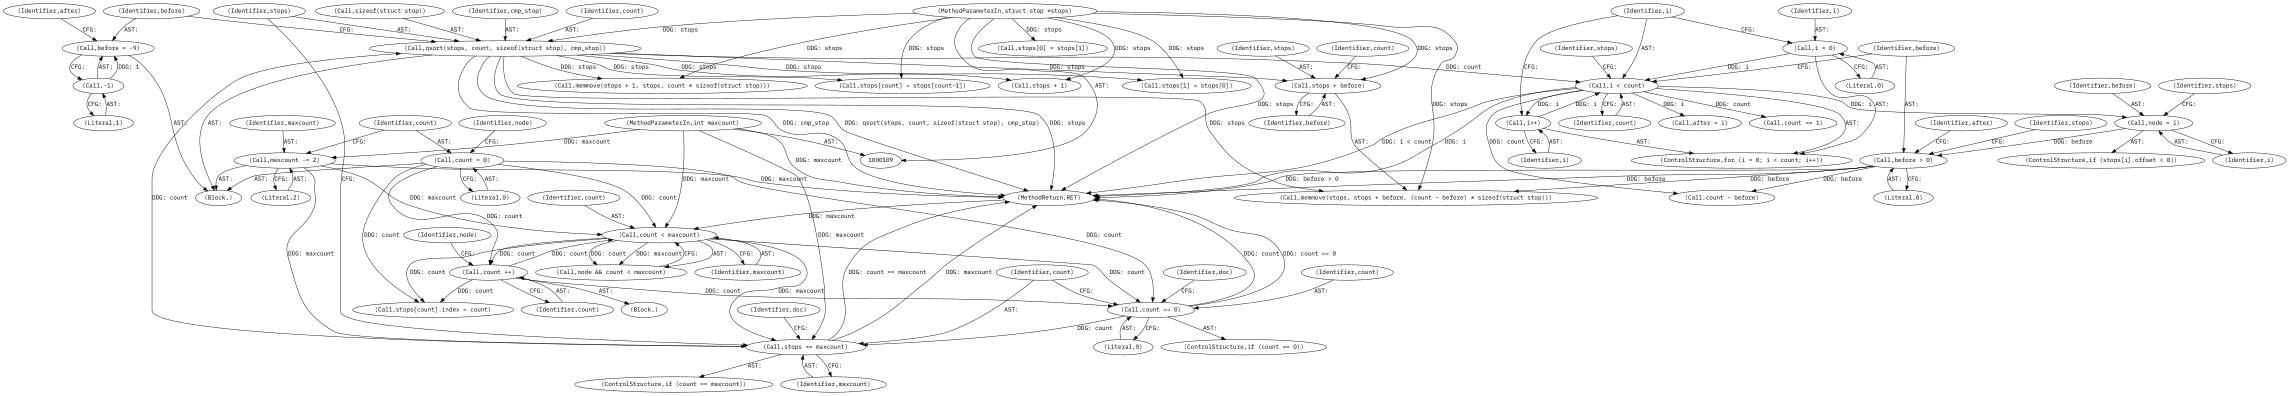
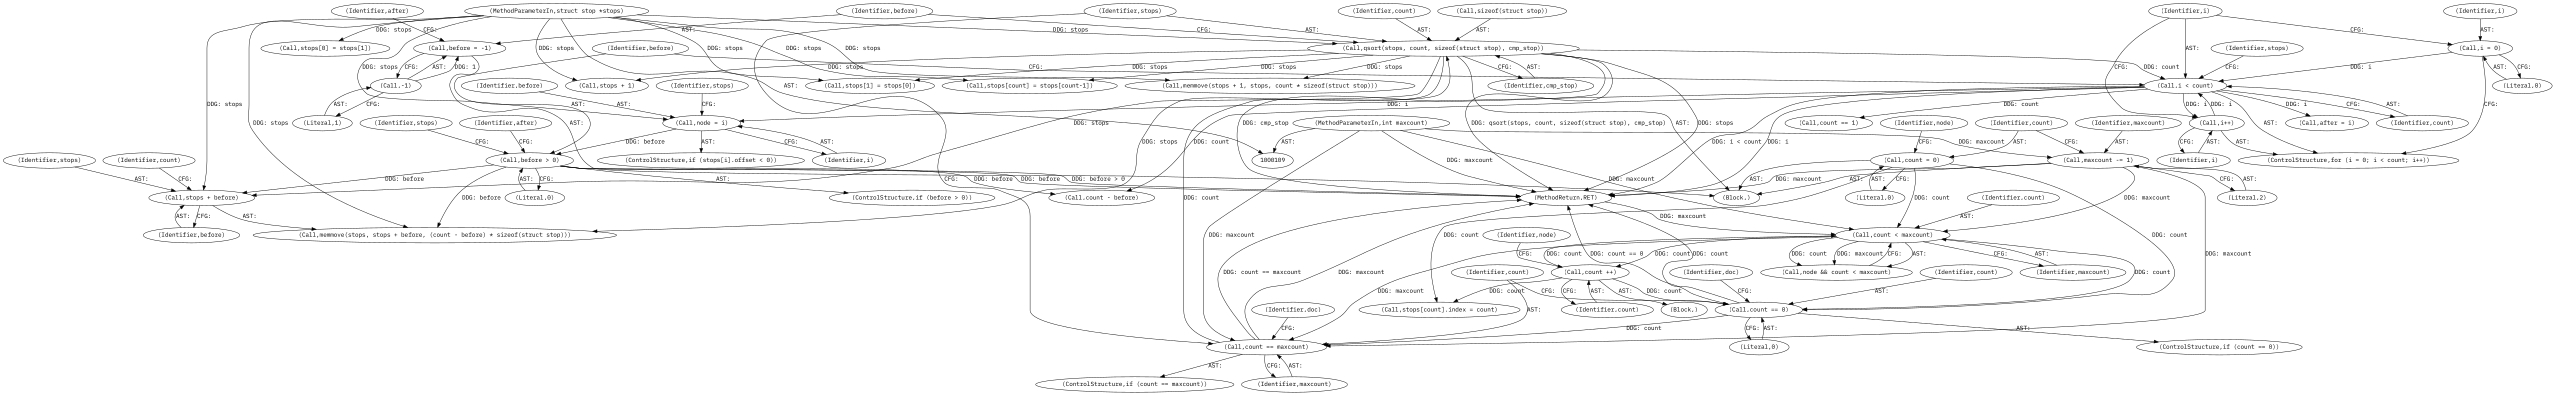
node "(Call,before = -9)": label "(Call,before = -9)" -> "(Call,before = -1)"
edge "(Call,qsort(stops, count, sizeof(struct stop), cmp_stop))" -> "(Identifier,cmp_stop)": added, label "CFG:"
edge "(MethodParameterIn,struct stop *stops)" -> "(MethodReturn,RET)": now "(MethodParameterIn,struct stop *stops)" -> "(Call,node = i)"
edge "(Call,i = 0)" -> "(ControlStructure,for (i = 0; i < count; i++))": label "AST: " -> "CFG: "
node "(Call,maxcount -= 2)": label "(Call,maxcount -= 2)" -> "(Call,maxcount -= 1)"
edge "(Call,before > 0)" -> "(Call,stops + before)": added, label "DDG: before"
node "(ControlStructure,if (before > 0))": added
edge "(Call,count = 0)" -> "(Call,count ++)": removed, label "DDG: count"
edge "(Call,count < maxcount)" -> "(Call,stops[count].index = count)": removed, label "DDG: count"
node "(Call,stops == maxcount)": label "(Call,stops == maxcount)" -> "(Call,count == maxcount)"
